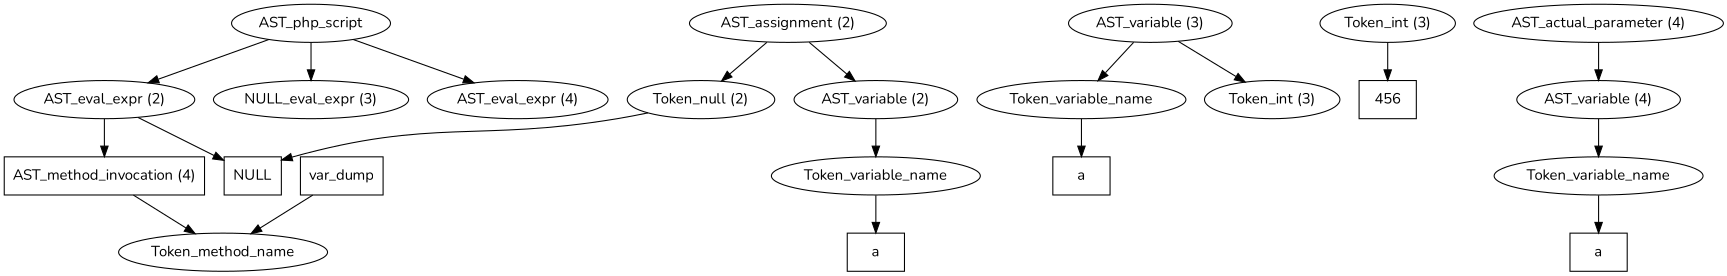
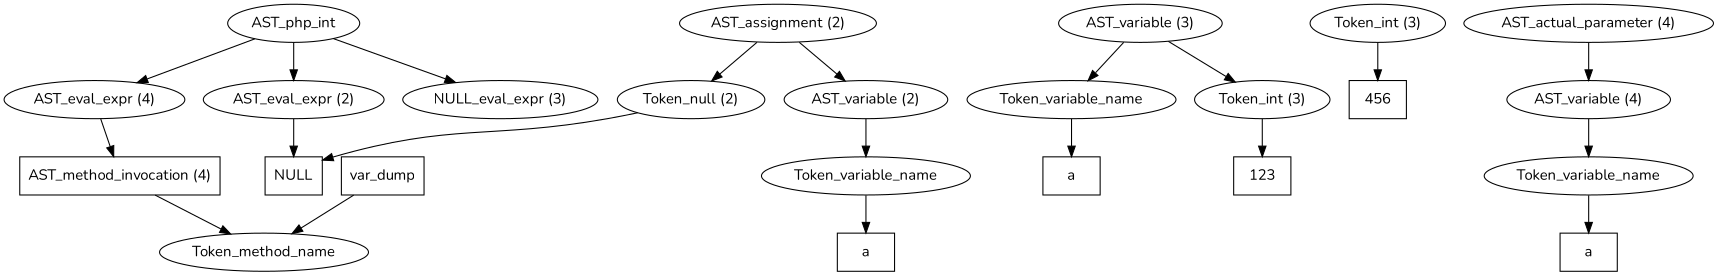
node "AST_php_script": label "AST_php_script" -> "AST_php_int"
edge "AST_eval_expr (2)" -> "AST_method_invocation (4)": now "AST_eval_expr (4)" -> "AST_method_invocation (4)"
node "123": added
